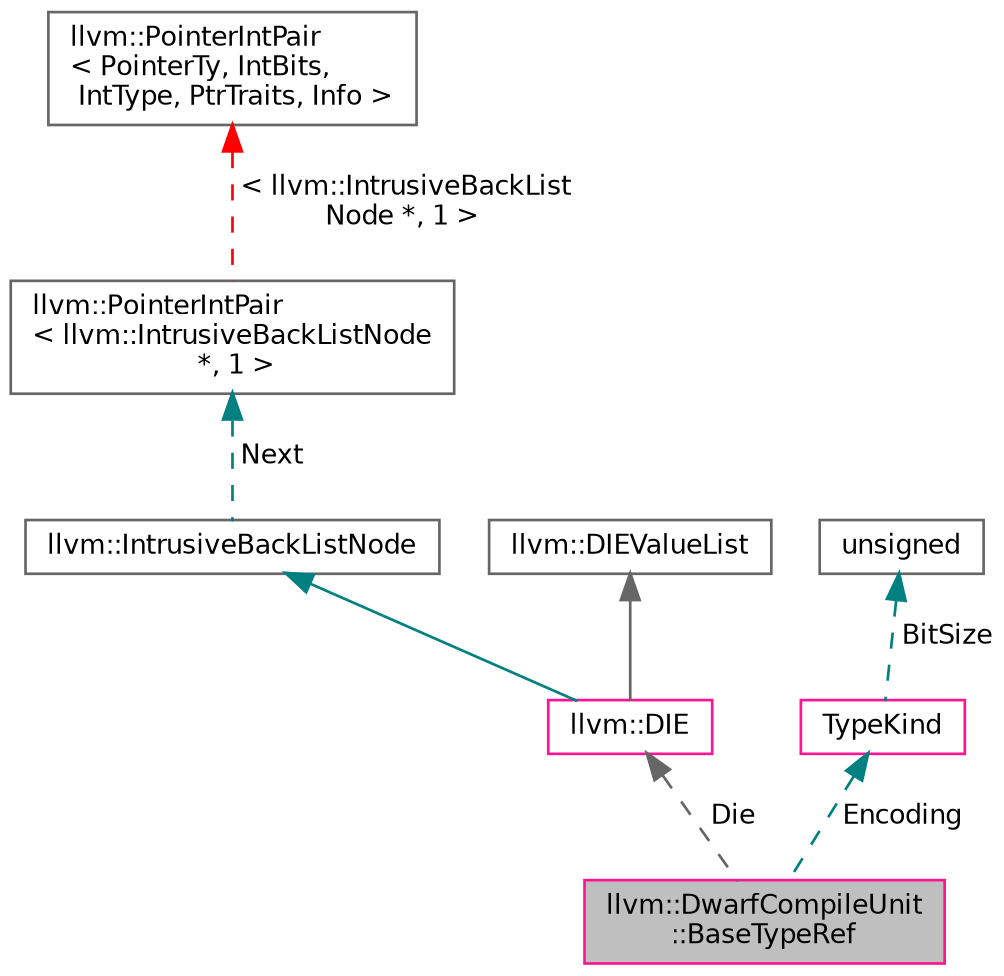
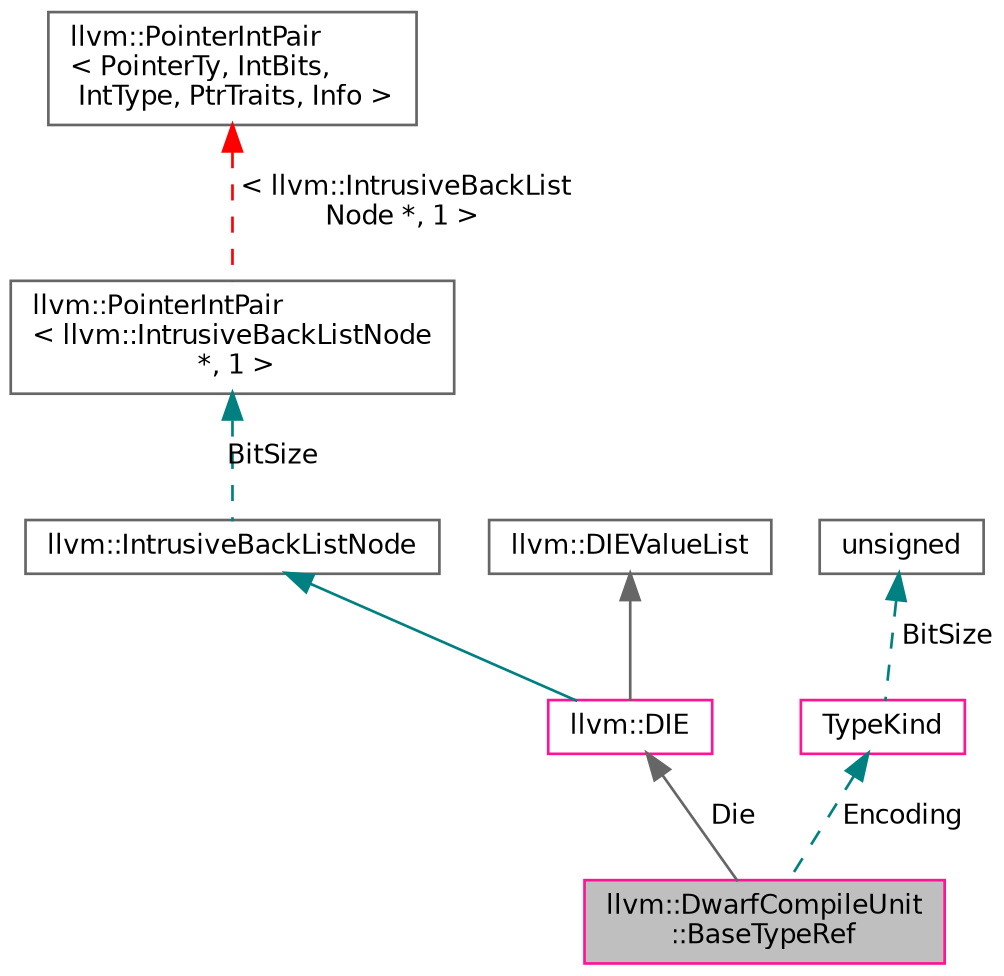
edge "llvm::IntrusiveBackListNode" -> "llvm::PointerIntPair < llvm::IntrusiveBackListNode *, 1 >": label " Next" -> " BitSize"
edge "llvm::DwarfCompileUnit ::BaseTypeRef" -> "llvm::DIE": style dashed -> solid
